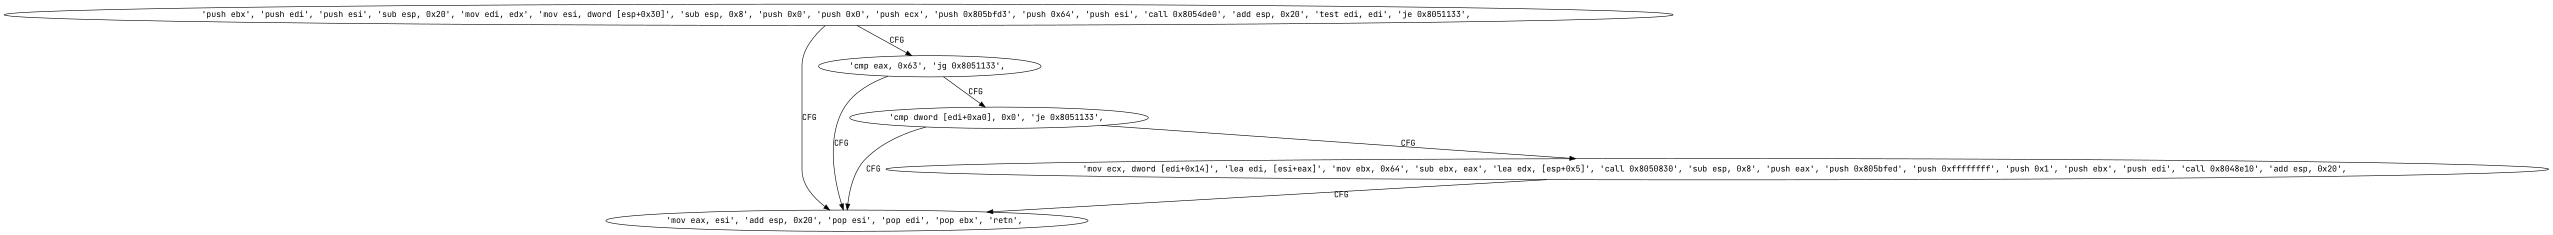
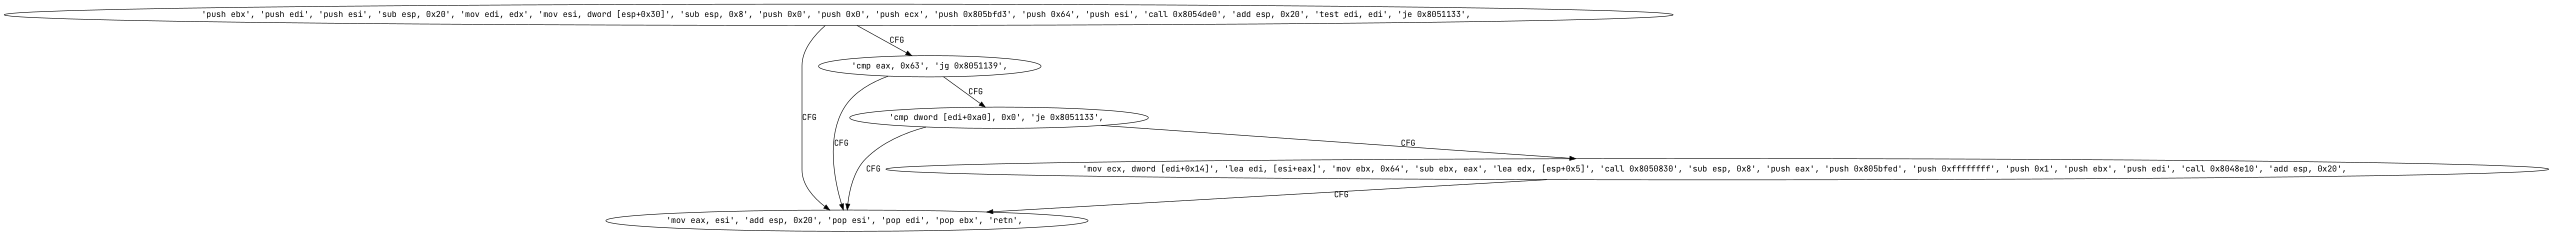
node "'cmp eax, 0x63', 'jg 0x8051133',": label "'cmp eax, 0x63', 'jg 0x8051133'," -> "'cmp eax, 0x63', 'jg 0x8051139',"
